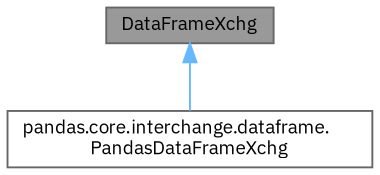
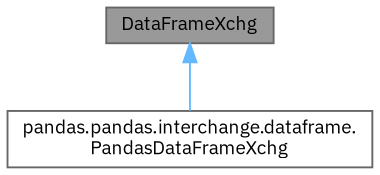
node "pandas.core.interchange.dataframe. PandasDataFrameXchg": label "pandas.core.interchange.dataframe. PandasDataFrameXchg" -> "pandas.pandas.interchange.dataframe. PandasDataFrameXchg"
